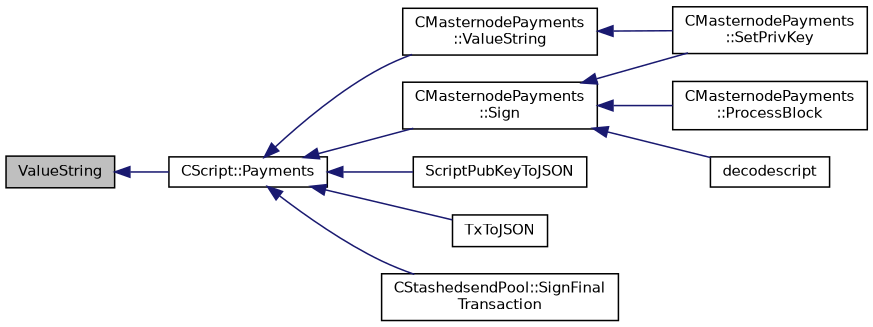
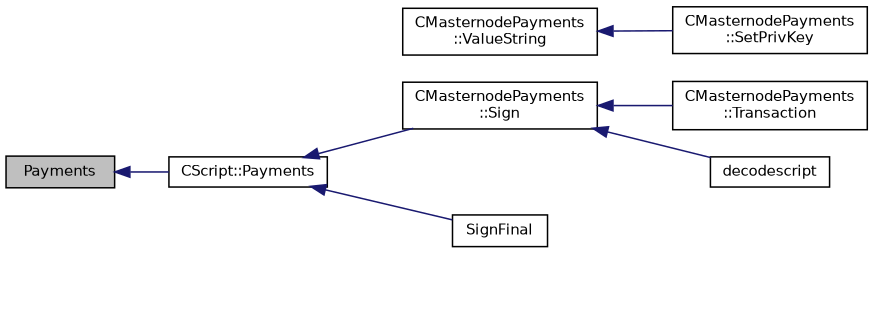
edge "CMasternodePayments ::SetPrivKey" -> "CMasternodePayments ::Sign": removed
edge "CMasternodePayments ::ValueString" -> "CScript::Payments": removed
node "CMasternodePayments ::ProcessBlock": label "CMasternodePayments ::ProcessBlock" -> "CMasternodePayments ::Transaction"
node "ValueString": label "ValueString" -> "Payments"
node "ScriptPubKeyToJSON": removed
node "TxToJSON": label "TxToJSON" -> "SignFinal"
node "CStashedsendPool::SignFinal Transaction": removed
